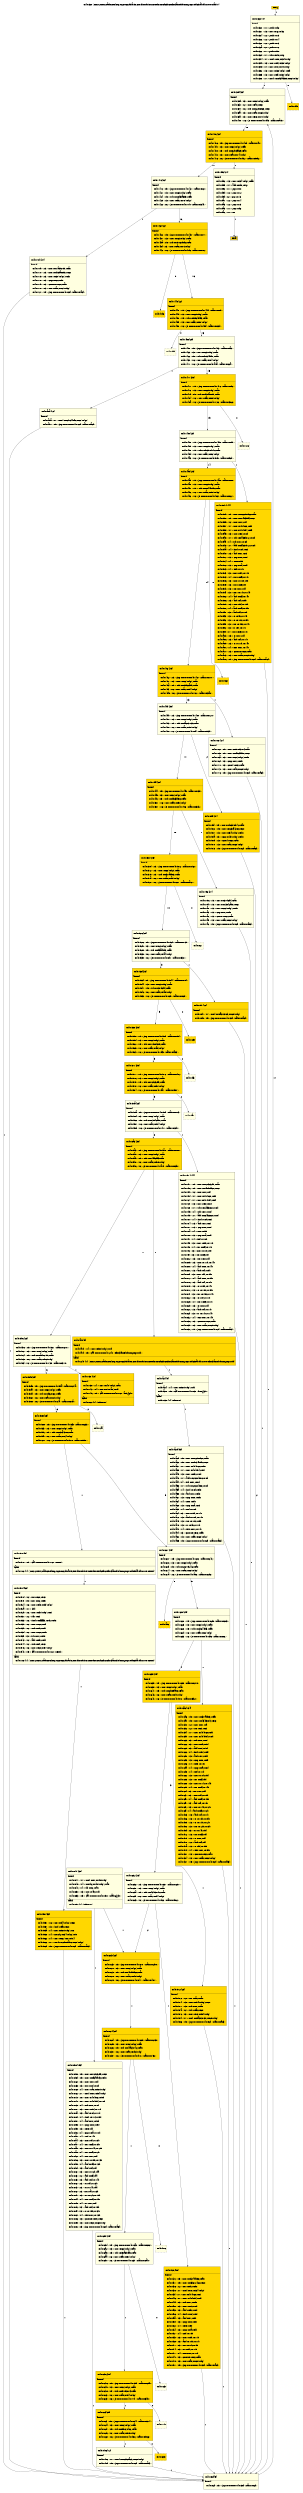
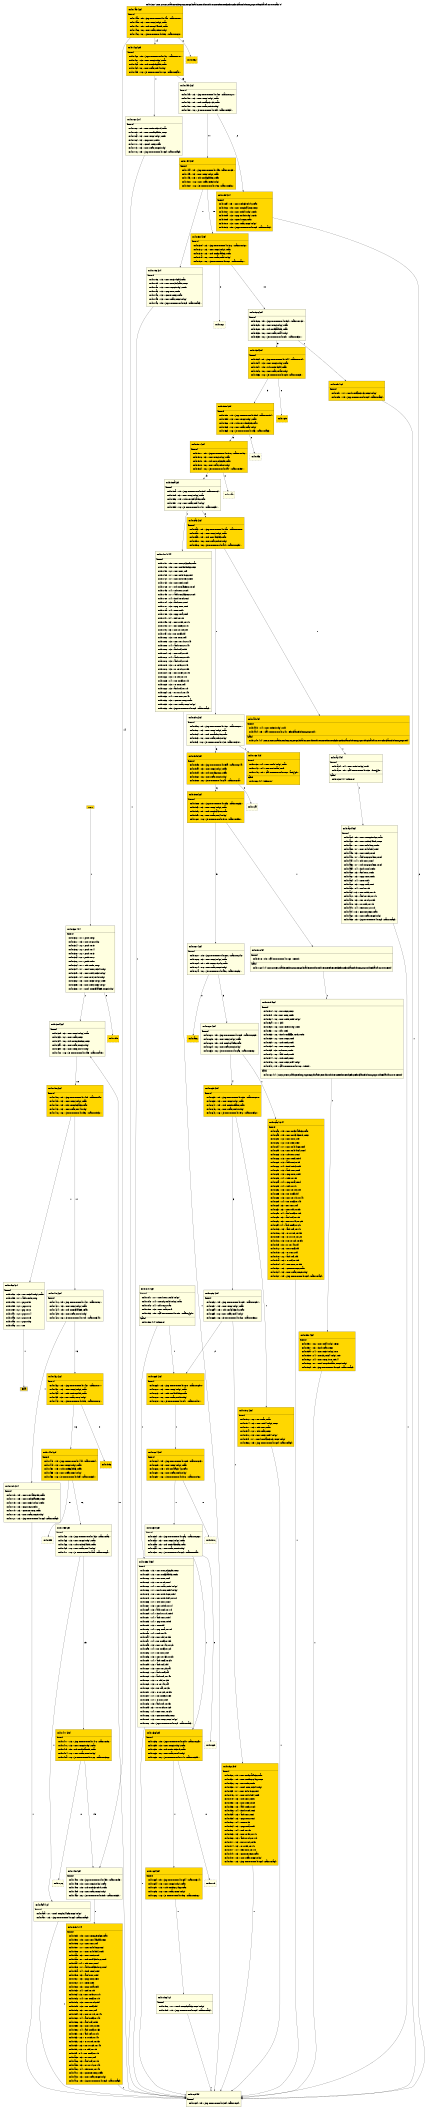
node "Entry": label "Entry" -> "Users"
edge "0x401490 [25]" -> "0x4014a9 [25]": reversed
node "0x4016e8": removed
